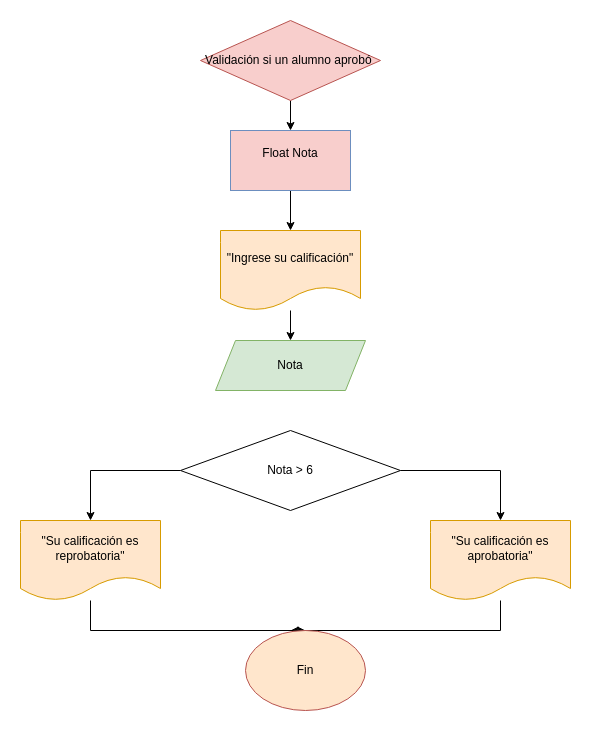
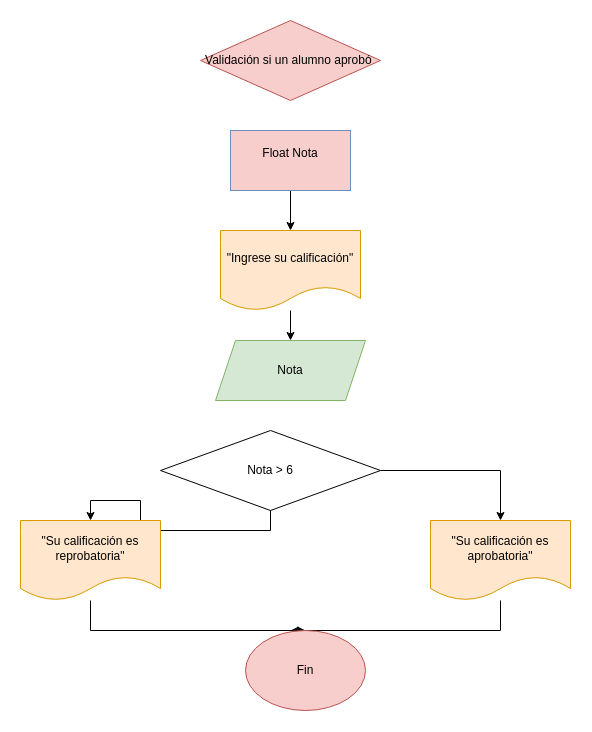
edge "Validación si un alumno aprobó" -> "Float Nota": removed
node "Nota": size 150x50 -> 150x60
node "Nota > 6": moved (291, 471) -> (271, 471)
node "Fin": fillcolor #ffe6cc -> #f8cecc
